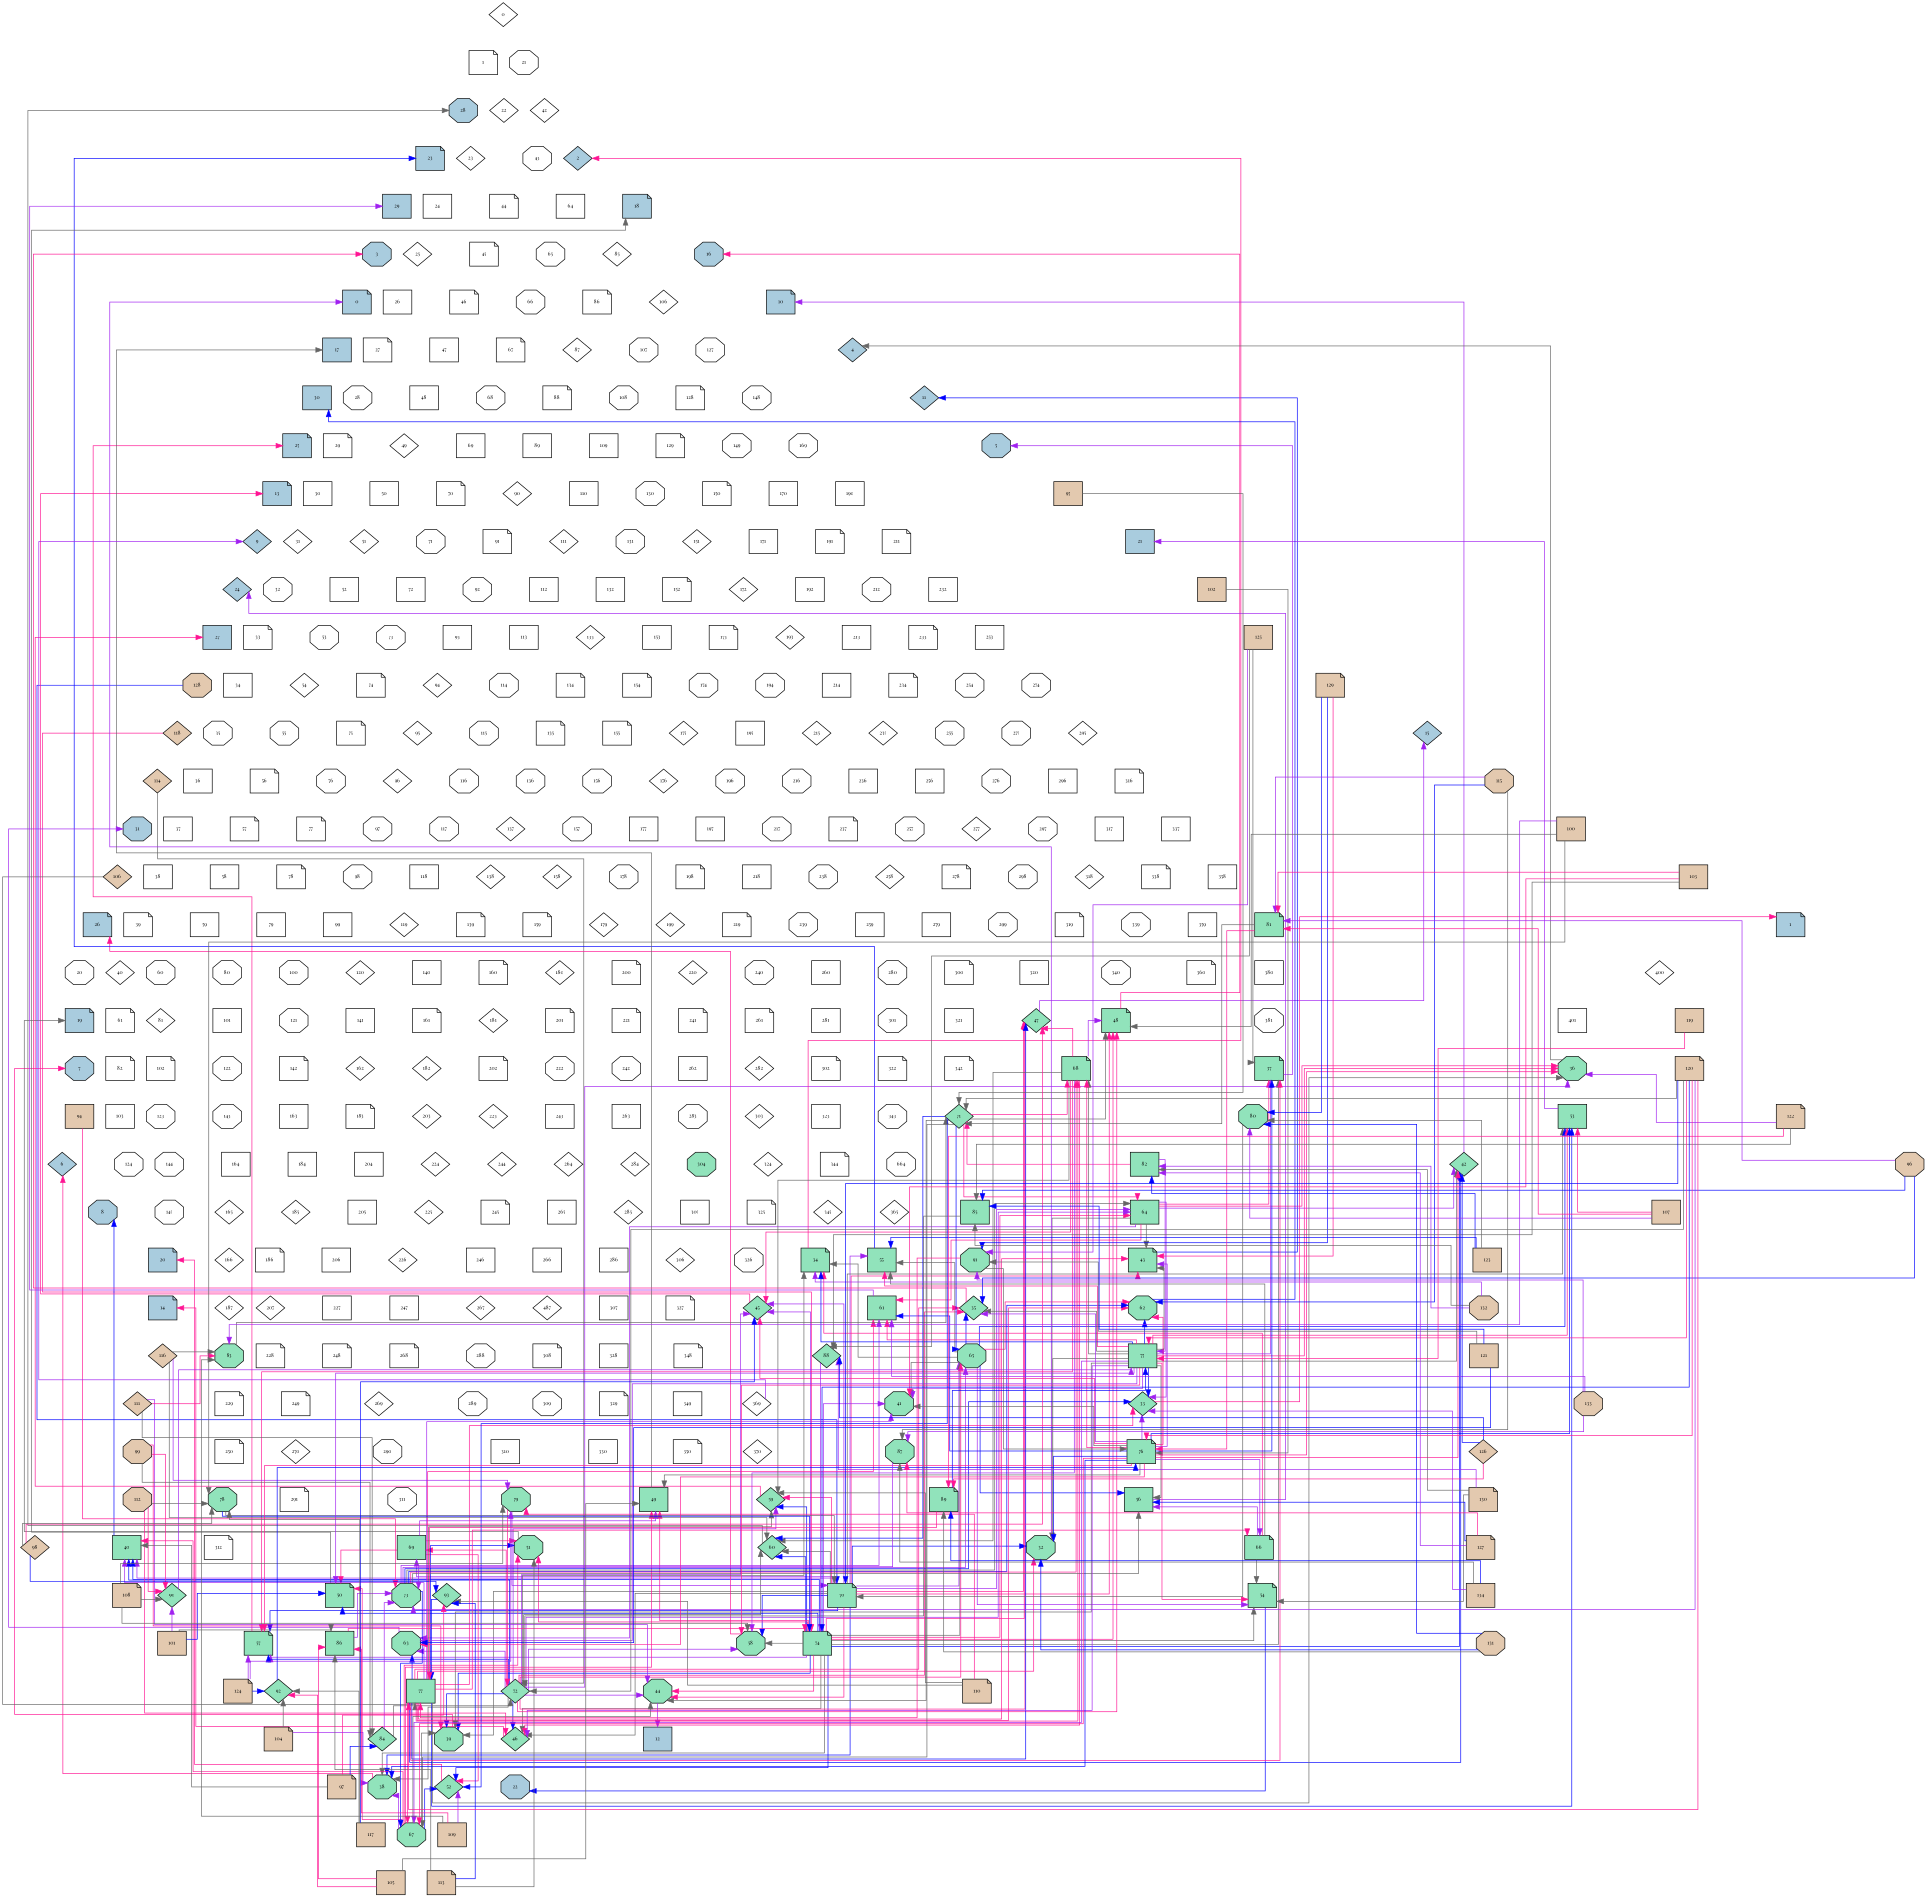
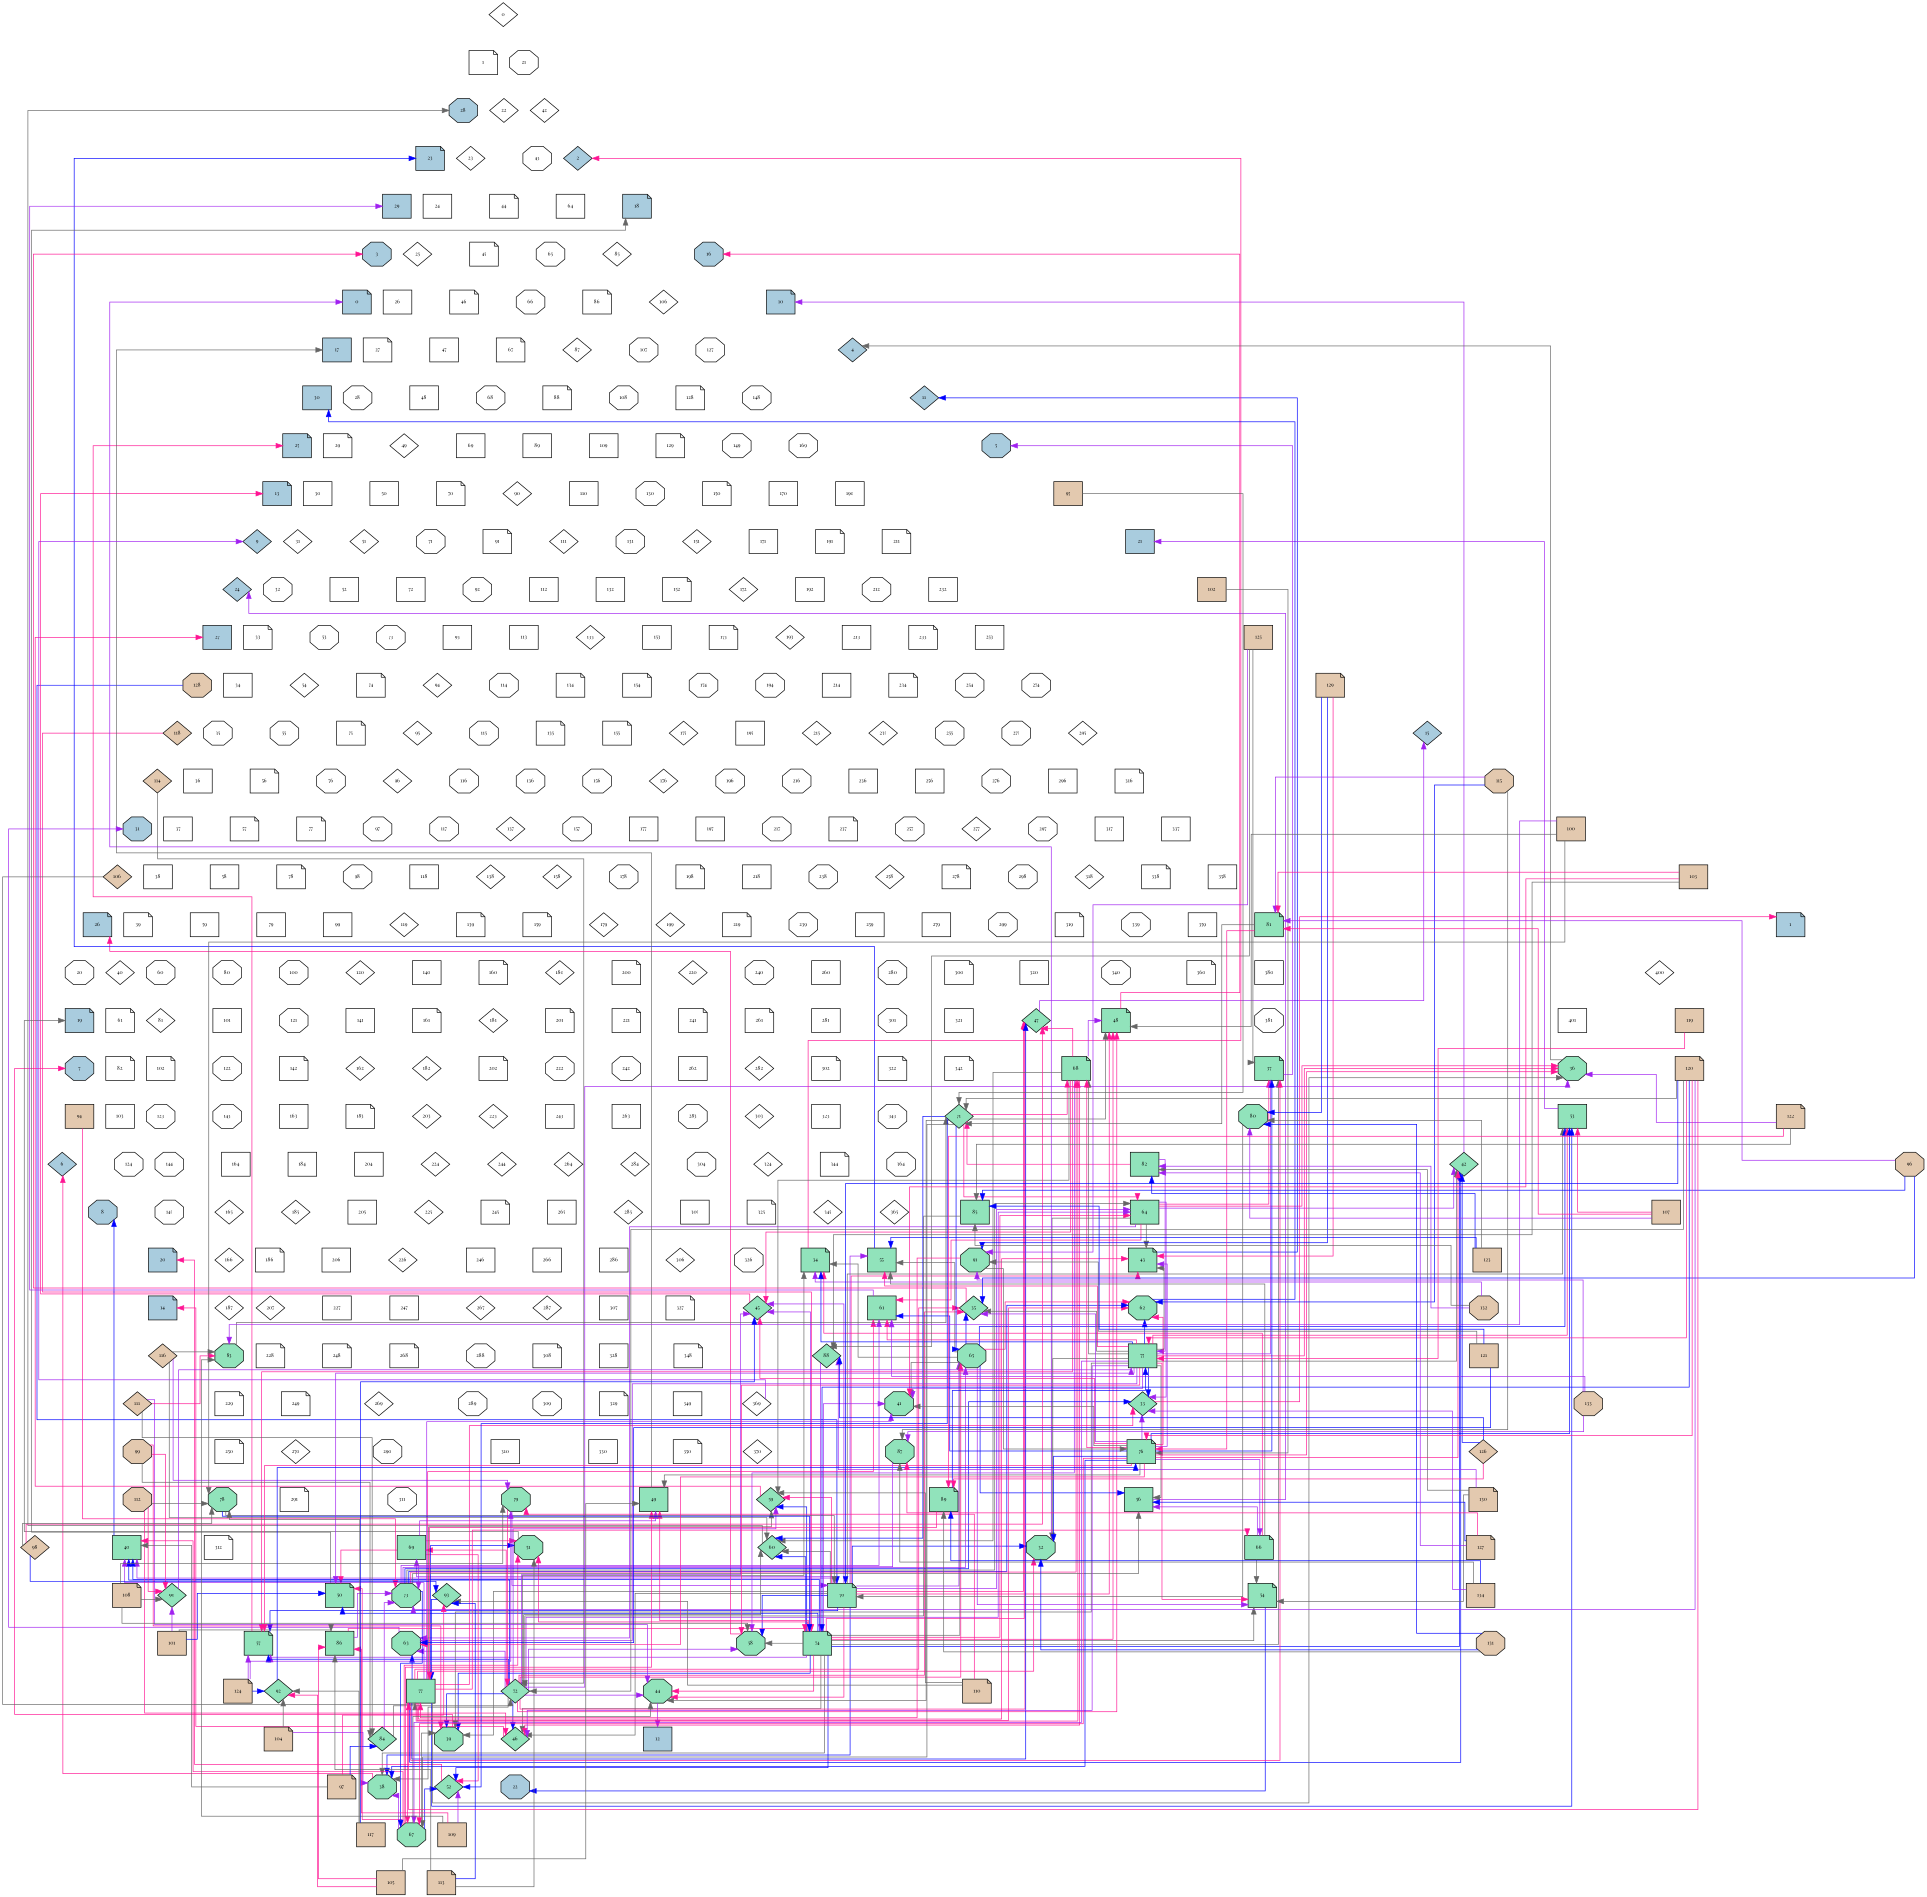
node "304": fillcolor #91e3bb -> #ffffff
node "664": label "664" -> "364"
node "487": label "487" -> "287"
